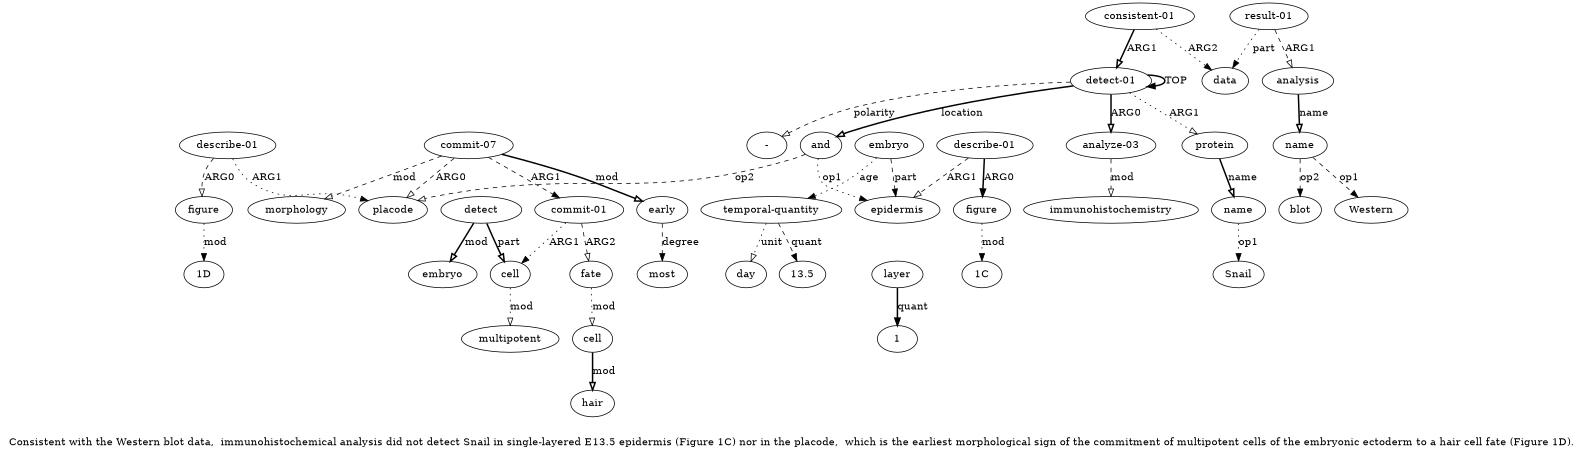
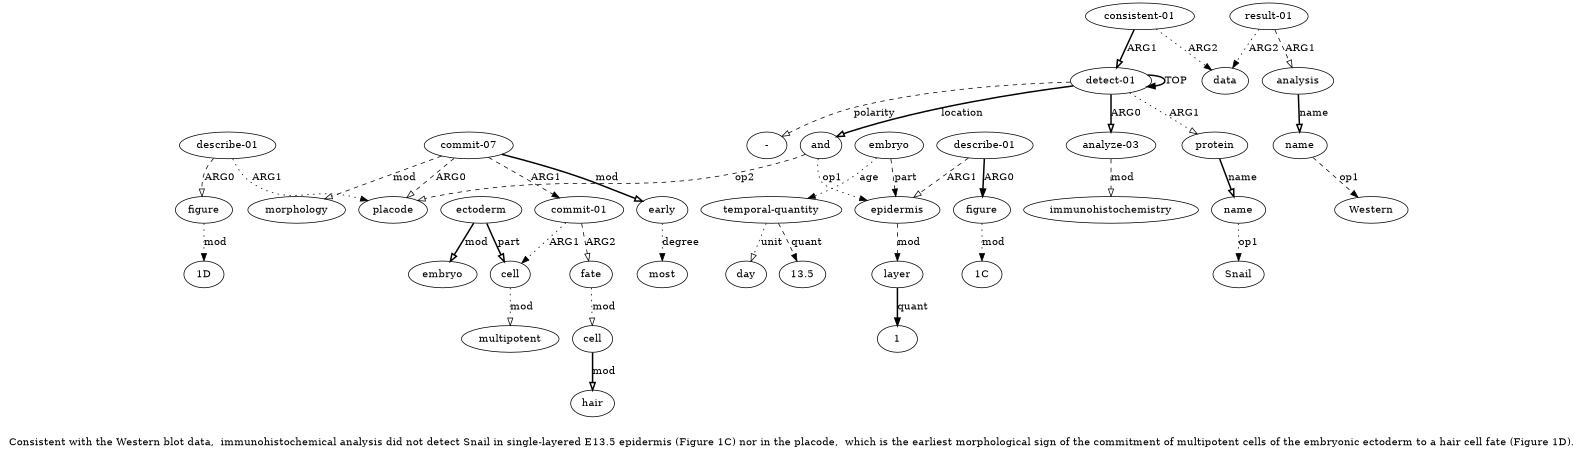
edge "result-01" -> "data": label "part" -> "ARG2"
node "detect": label "detect" -> "ectoderm"
node "blot": removed
edge "early" -> "most": style dashed -> dotted
edge "epidermis" -> "layer": added, label "mod"
